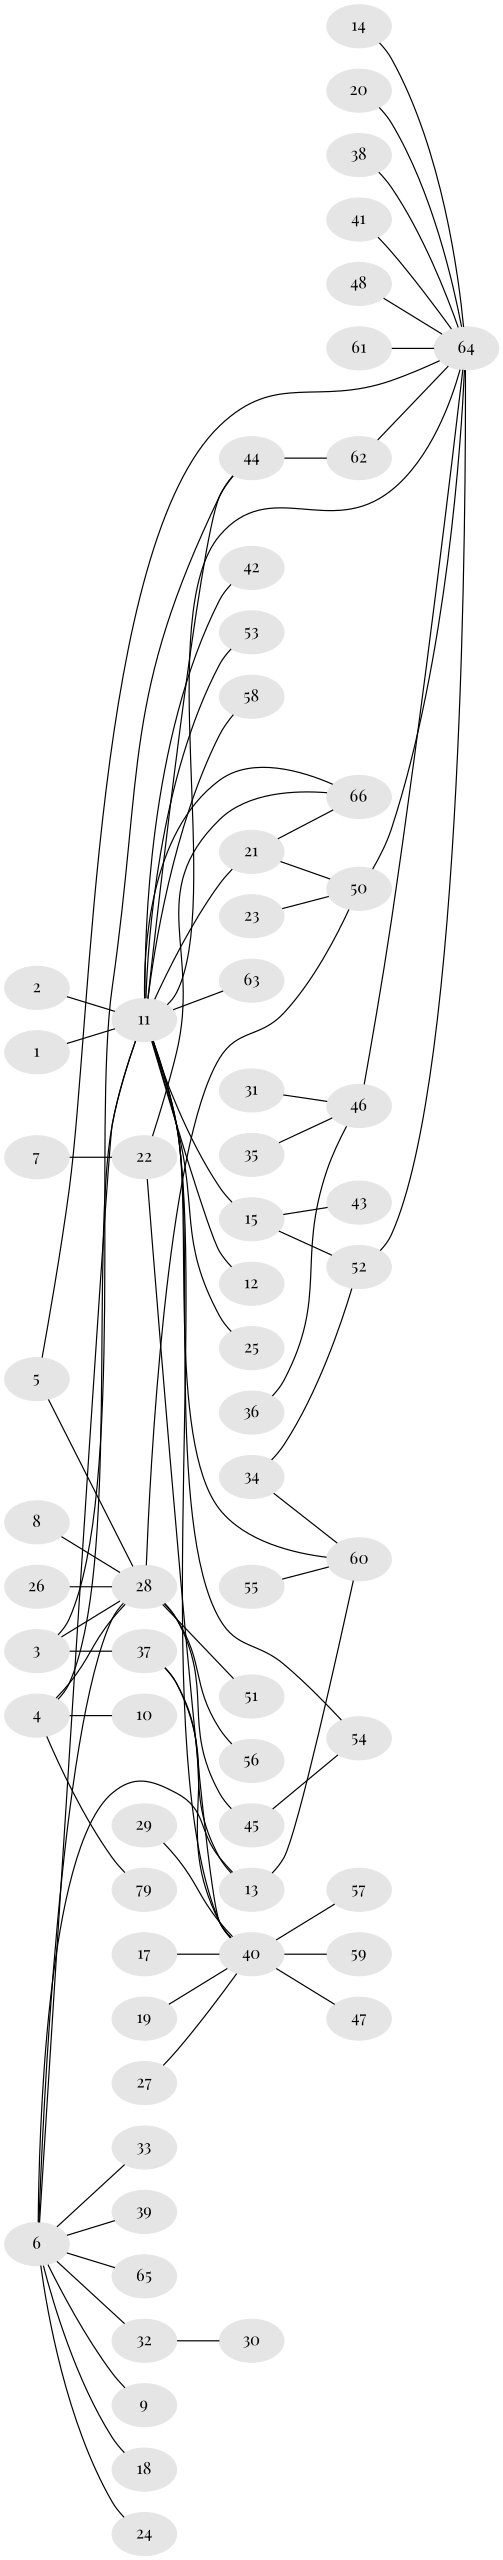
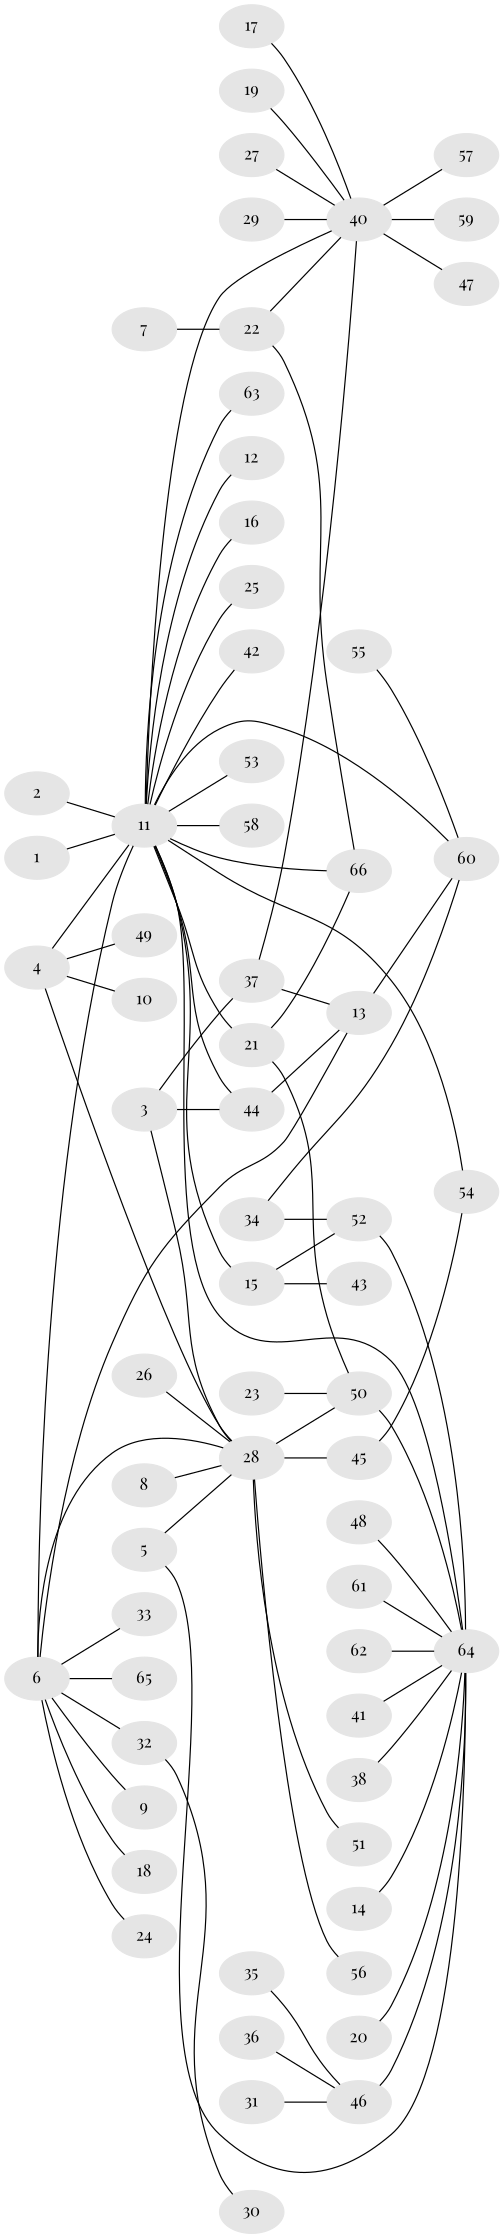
edge "44" -- "62": now "44" -- "13"
node "16": added
node "79": label "79" -> "49"
node "39": removed
